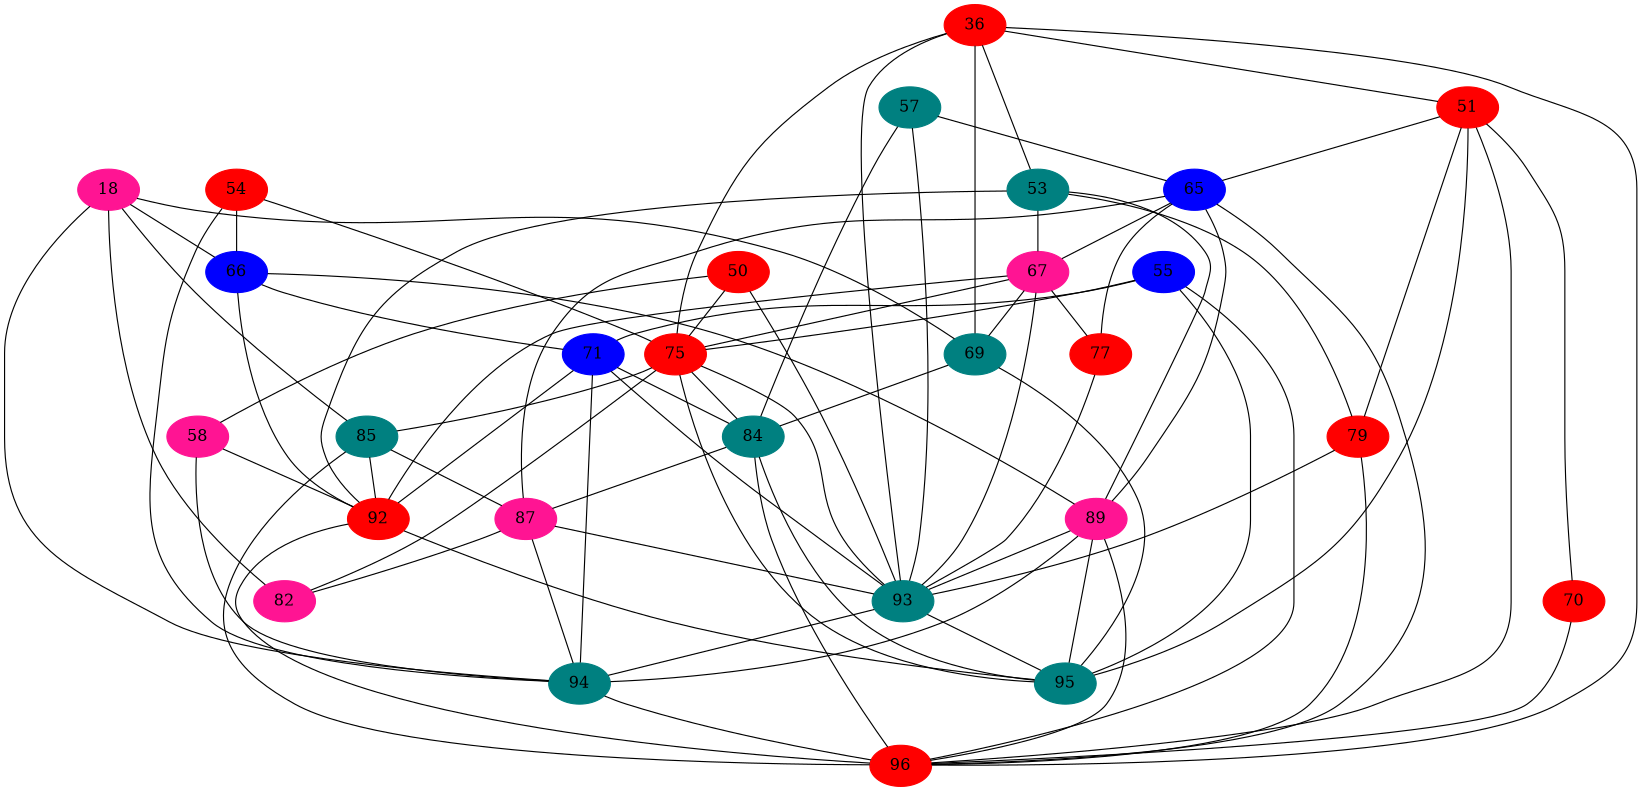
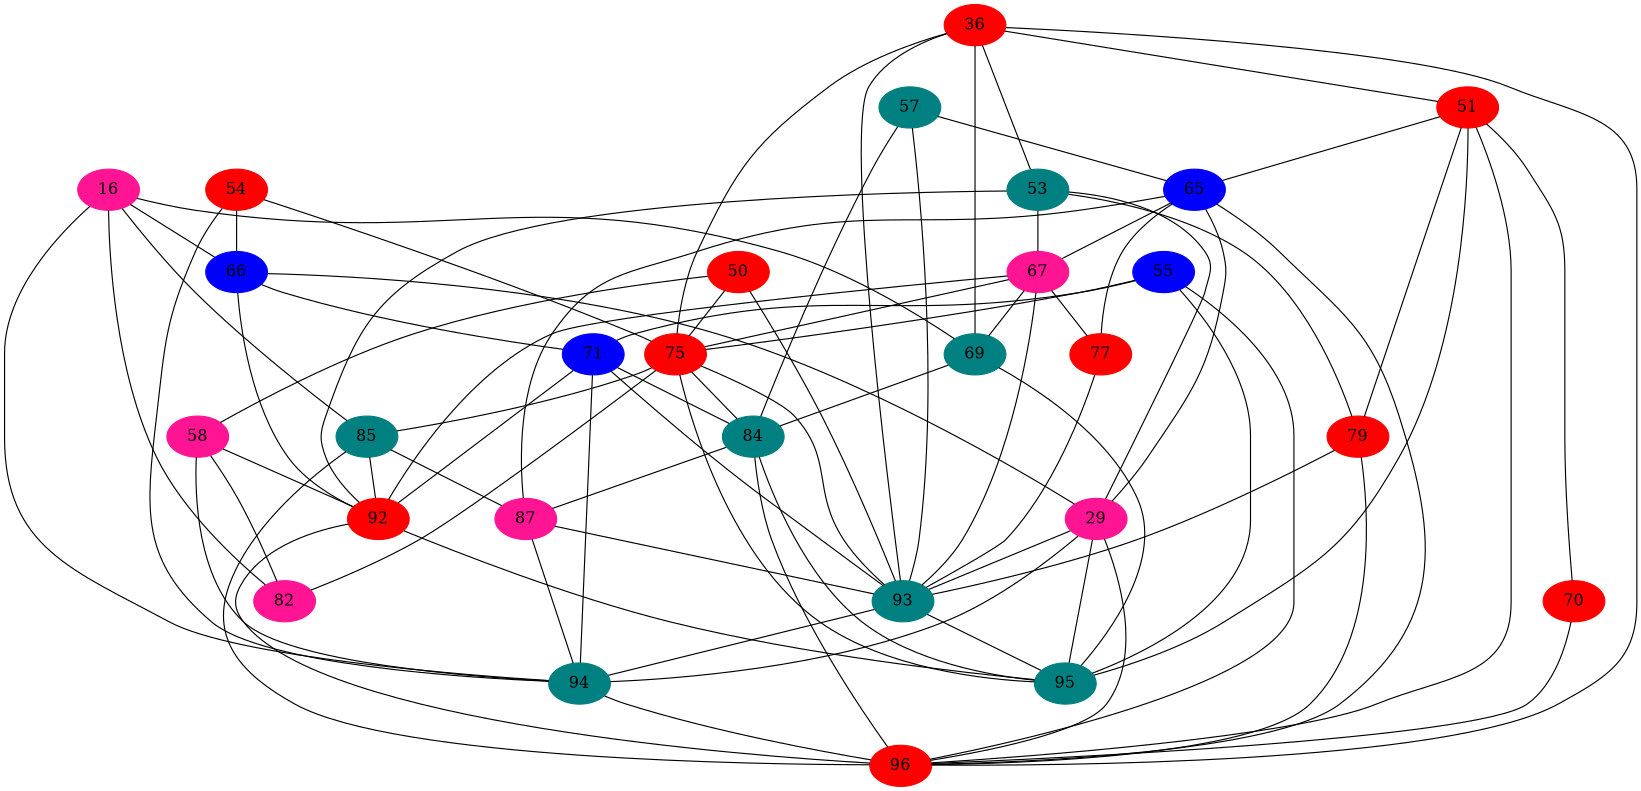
node "18": label "18" -> "16"
node "89": label "89" -> "29"
edge "87" -- "82": now "58" -- "82"
